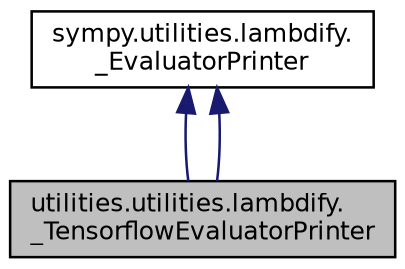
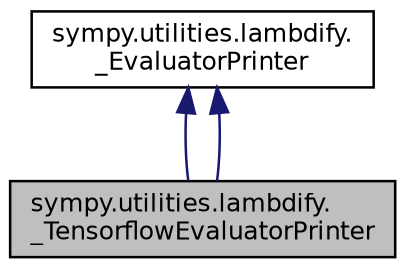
node "utilities.utilities.lambdify. _TensorflowEvaluatorPrinter": label "utilities.utilities.lambdify. _TensorflowEvaluatorPrinter" -> "sympy.utilities.lambdify. _TensorflowEvaluatorPrinter"
